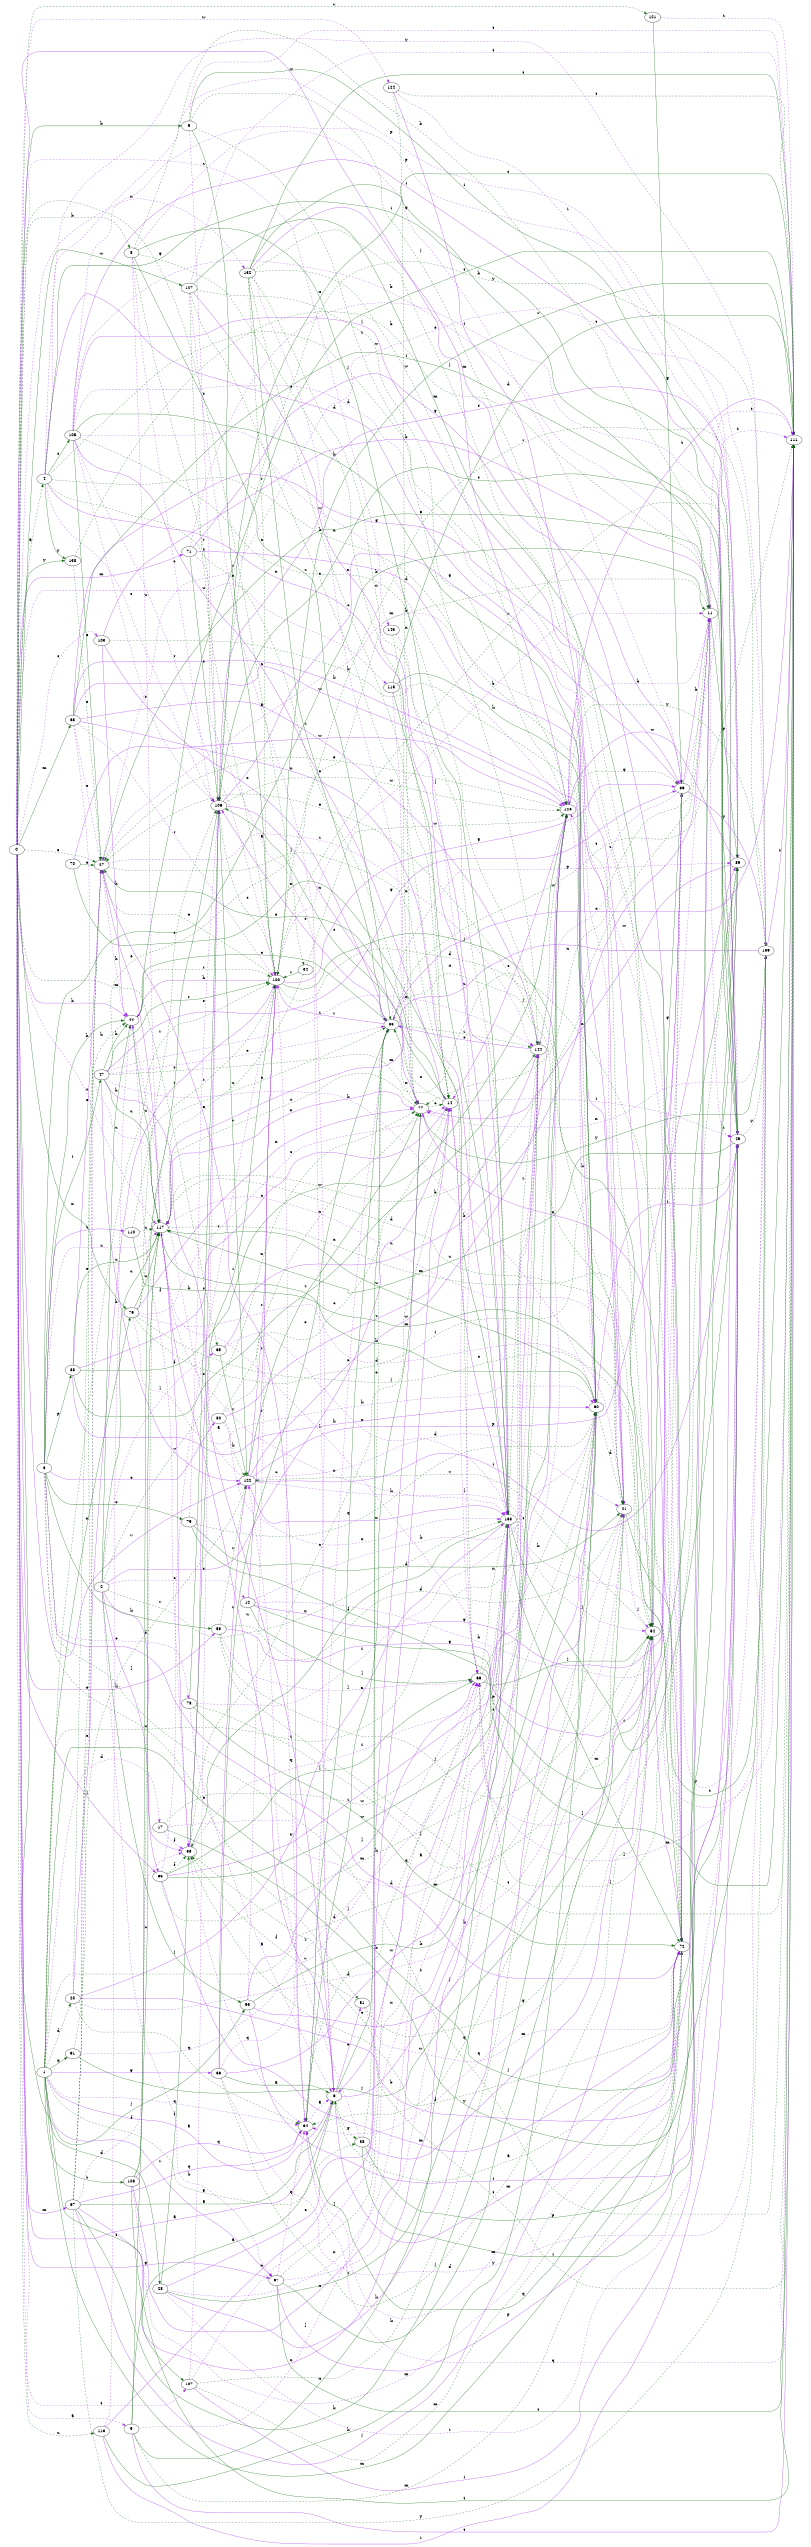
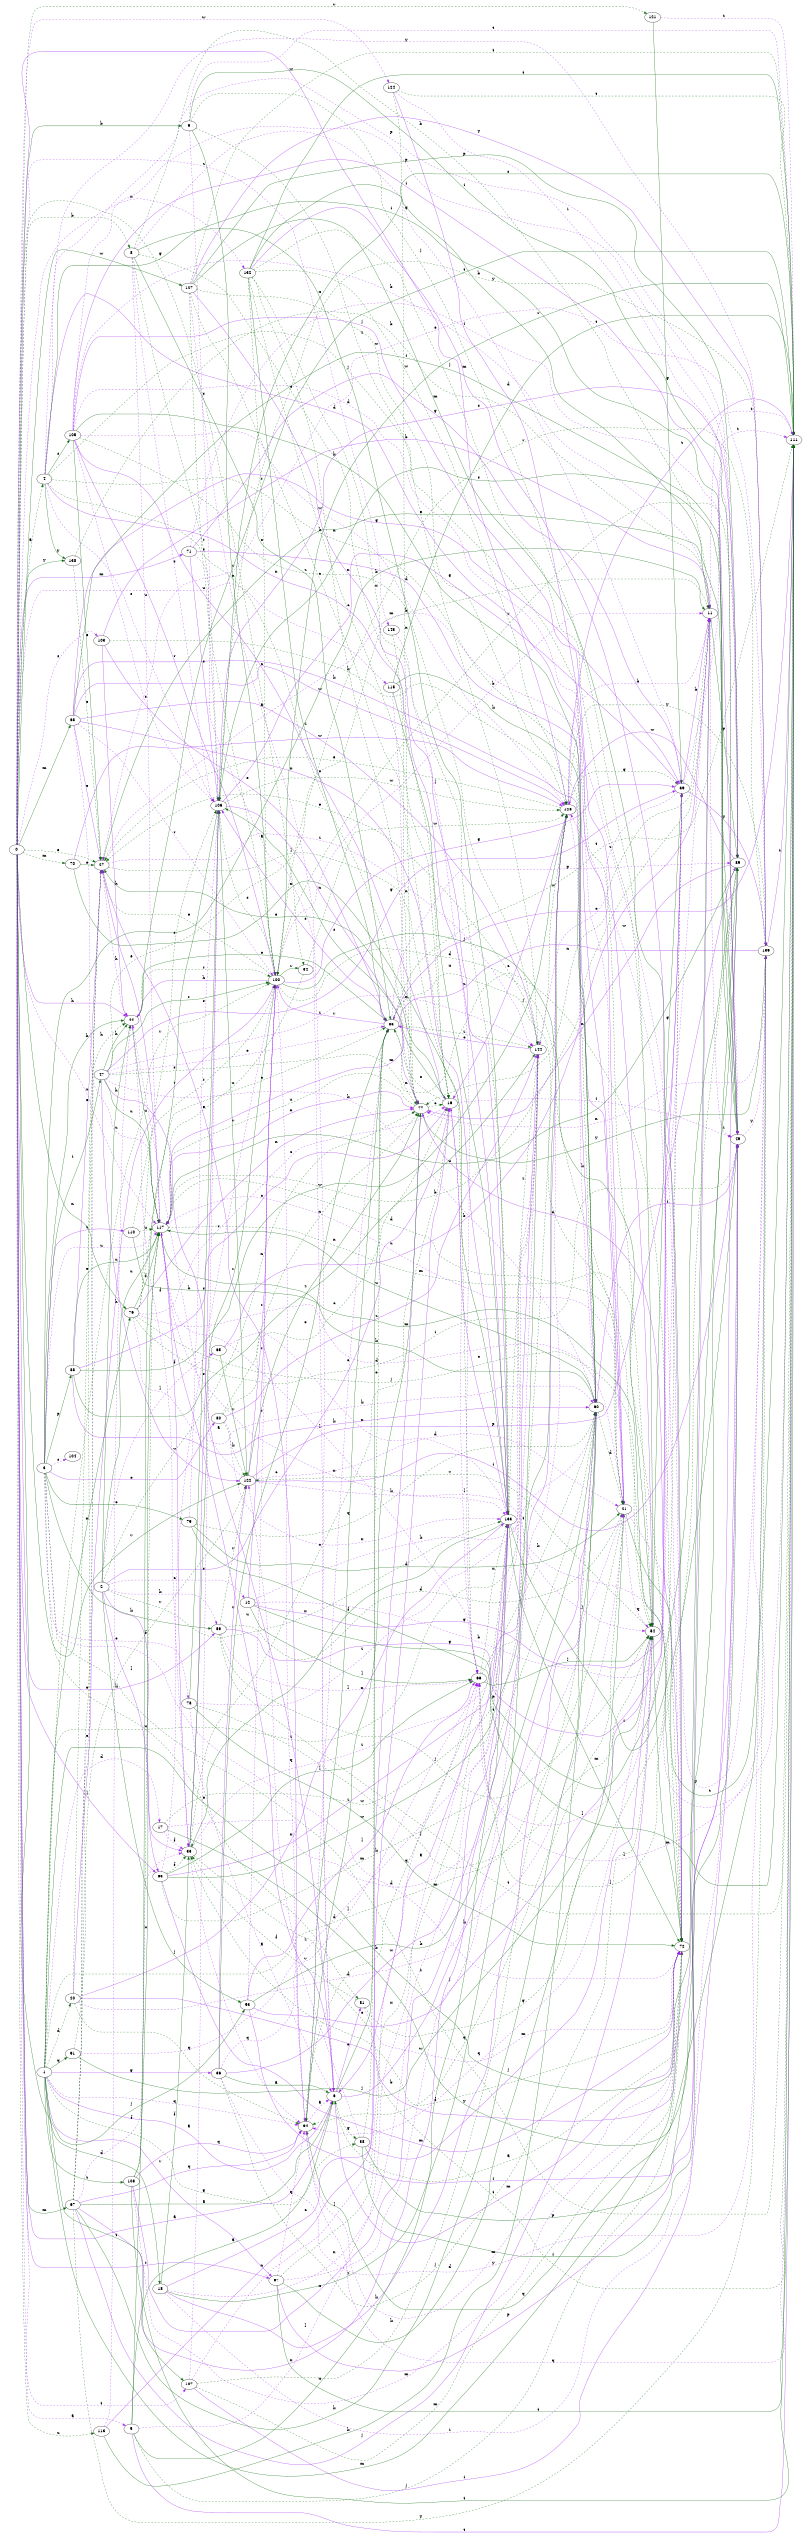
edge "127" -> "111": color purple -> darkgreen
edge "127" -> "89": added, label "p"
edge "127" -> "139": added, label "y"
edge "71" -> "106": color darkgreen -> purple
edge "132" -> "77": color purple -> darkgreen
edge "105" -> "100": style dashed -> solid
edge "68" -> "27": style dashed -> solid
edge "34" -> "100": reversed
edge "0" -> "65": now "0" -> "70"
edge "49" -> "139": color darkgreen -> purple
node "14": label "14" -> "16"
edge "122" -> "128": removed, label "w"
edge "49" -> "117": now "89" -> "117"
edge "33" -> "100": label "i" -> "r"
edge "76" -> "117": label "u" -> "f"
edge "0" -> "122": color purple -> darkgreen
node "104": added
edge "122" -> "133": removed, label "x"
edge "0" -> "67": color purple -> darkgreen
edge "21" -> "54": label "j" -> "q"
edge "54" -> "72": color purple -> darkgreen
edge "3" -> "72": style solid -> dashed
edge "2" -> "97": now "2" -> "59"
edge "113" -> "49": removed, label "i"
edge "0" -> "97": label "g" -> "r"
node "28": label "28" -> "18"
edge "5" -> "72": label "m" -> "j"
